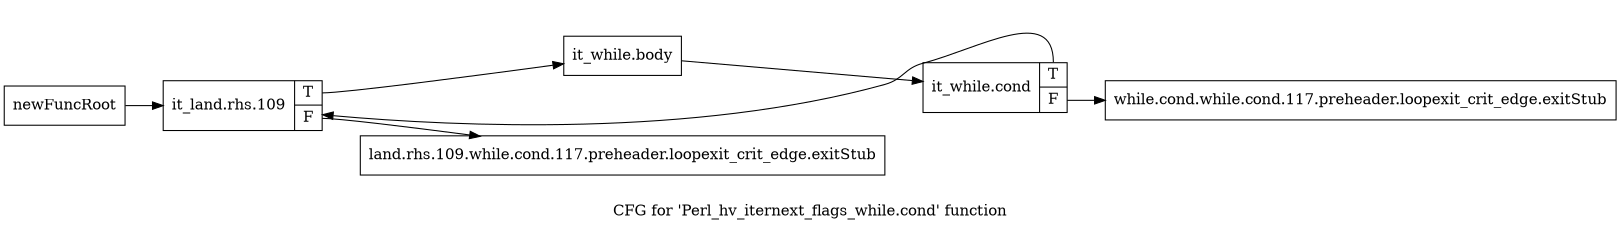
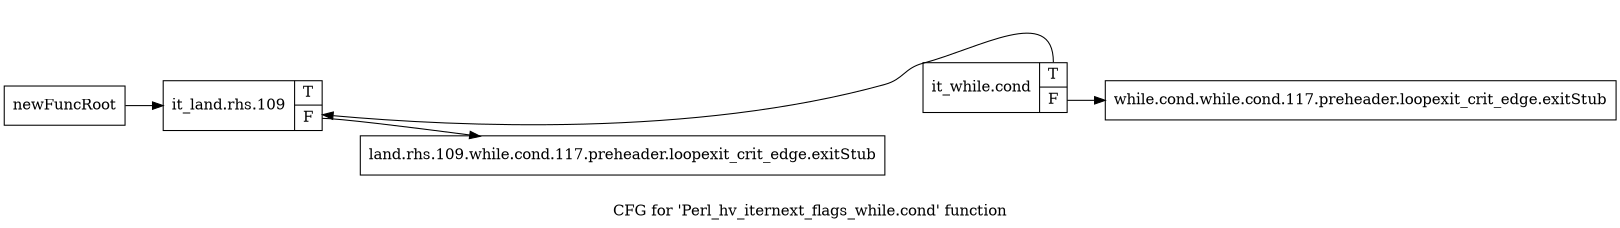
node "it_while.body": removed
